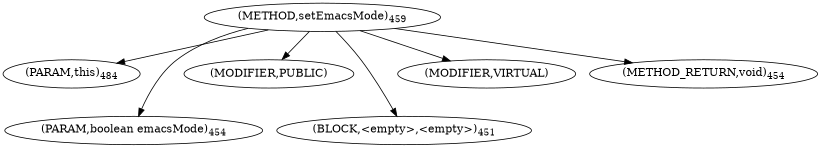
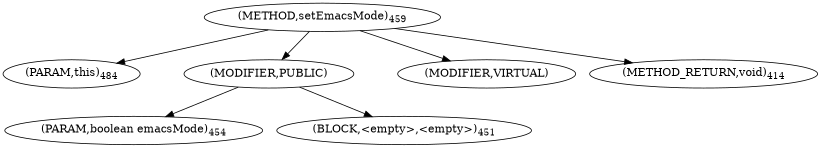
edge "(METHOD,setEmacsMode)" -> "(PARAM,boolean emacsMode)": now "(MODIFIER,PUBLIC)" -> "(PARAM,boolean emacsMode)"
edge "(METHOD,setEmacsMode)" -> "(BLOCK,<empty>,<empty>)": now "(MODIFIER,PUBLIC)" -> "(BLOCK,<empty>,<empty>)"
node "(METHOD_RETURN,void)": text "454" -> "414"
